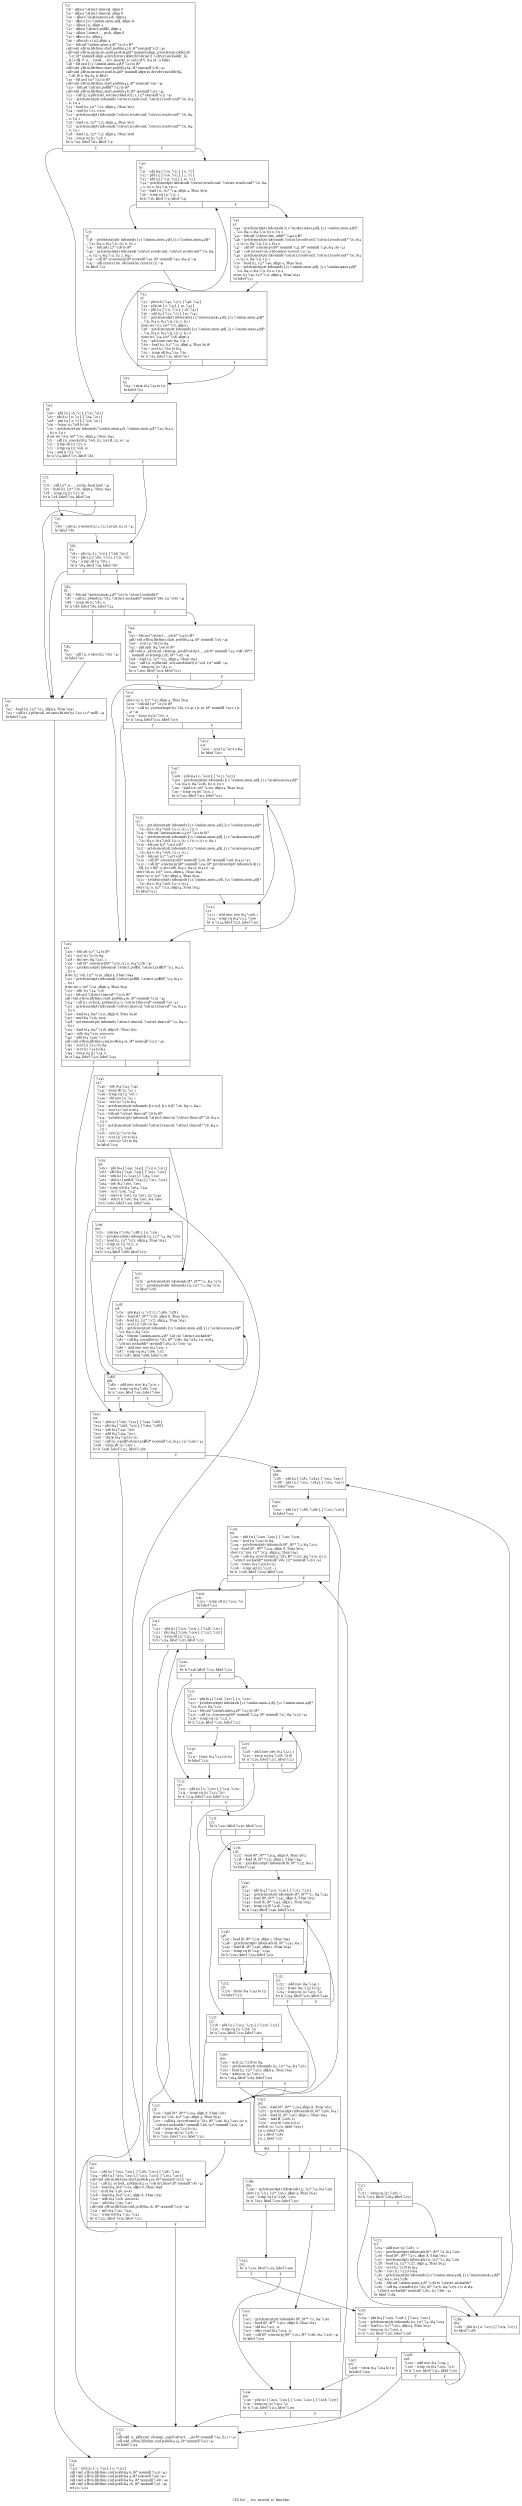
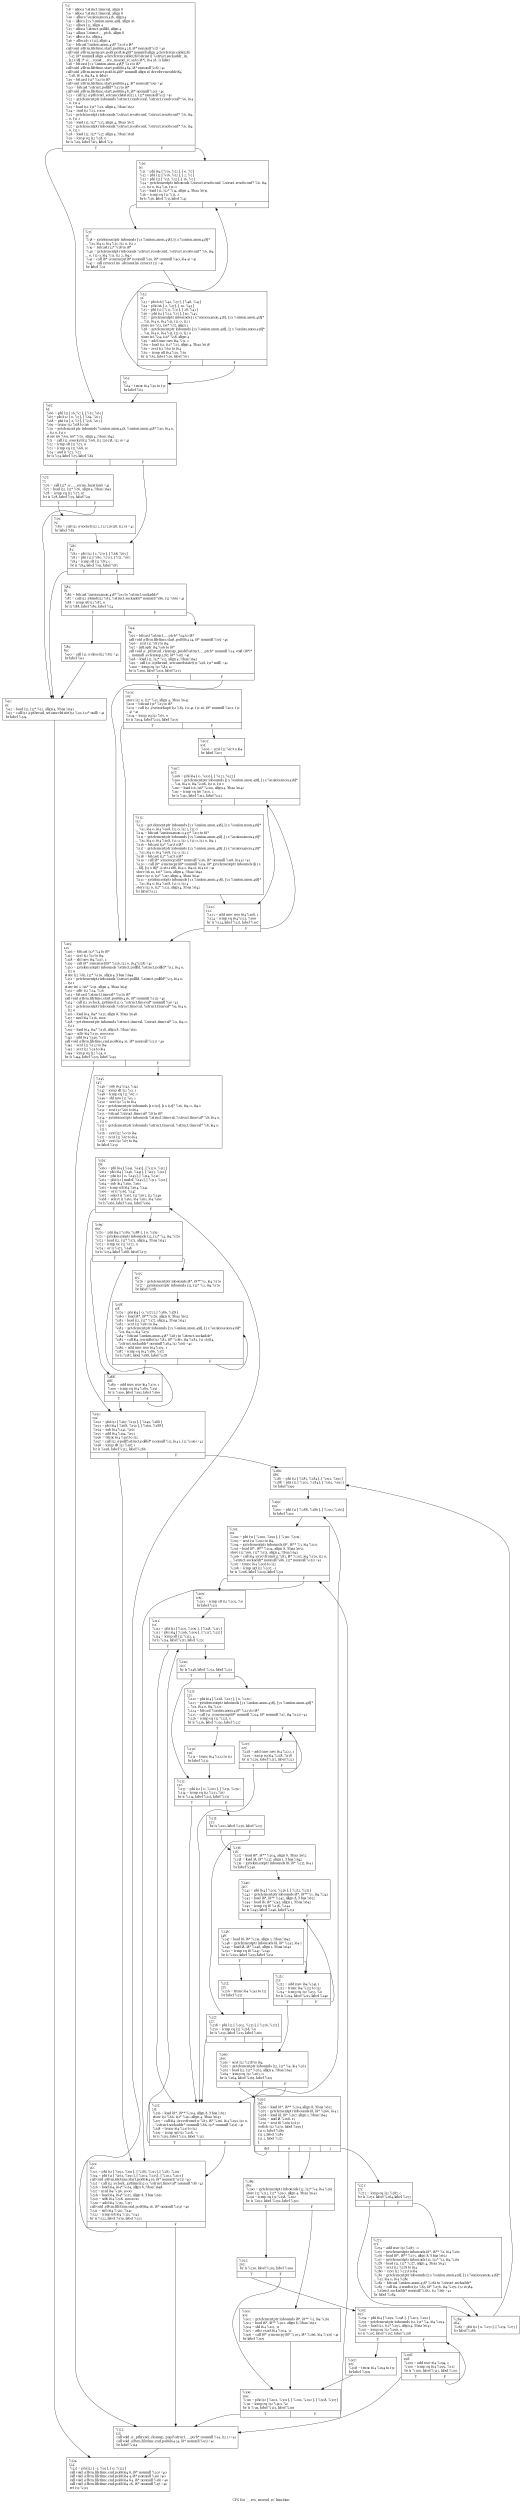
node "%43:": removed
edge "%145:" -> "%175:": now "%145:" -> "%159:"
edge "%251:" -> "%215:": now "%251:" -> "%260:"
